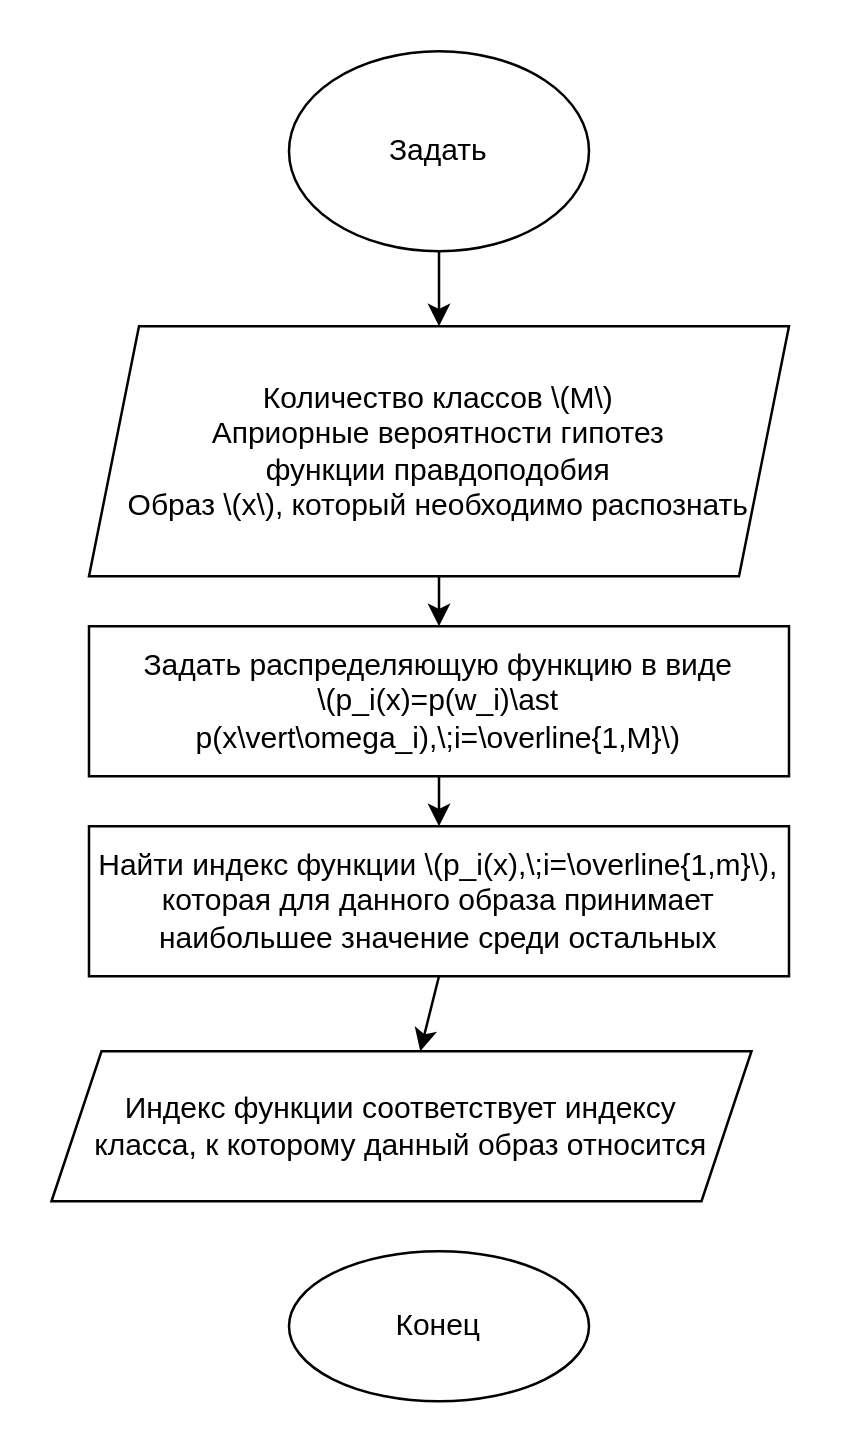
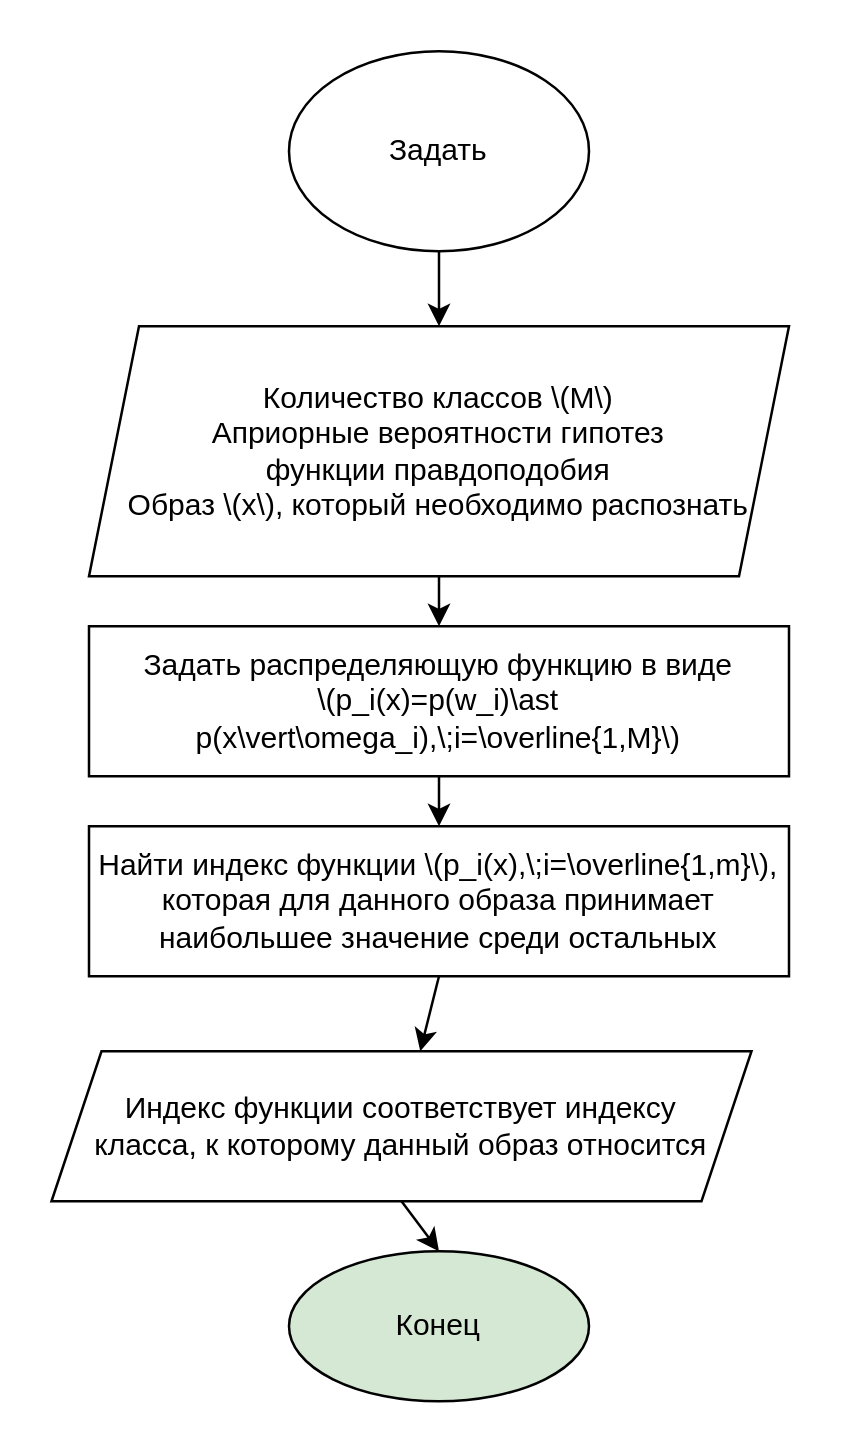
edge "Индекс функции соответствует индексу класса, к которому данный образ относится" -> "Конец": added
node "Конец": fillcolor #ffffff -> #d5e8d4
